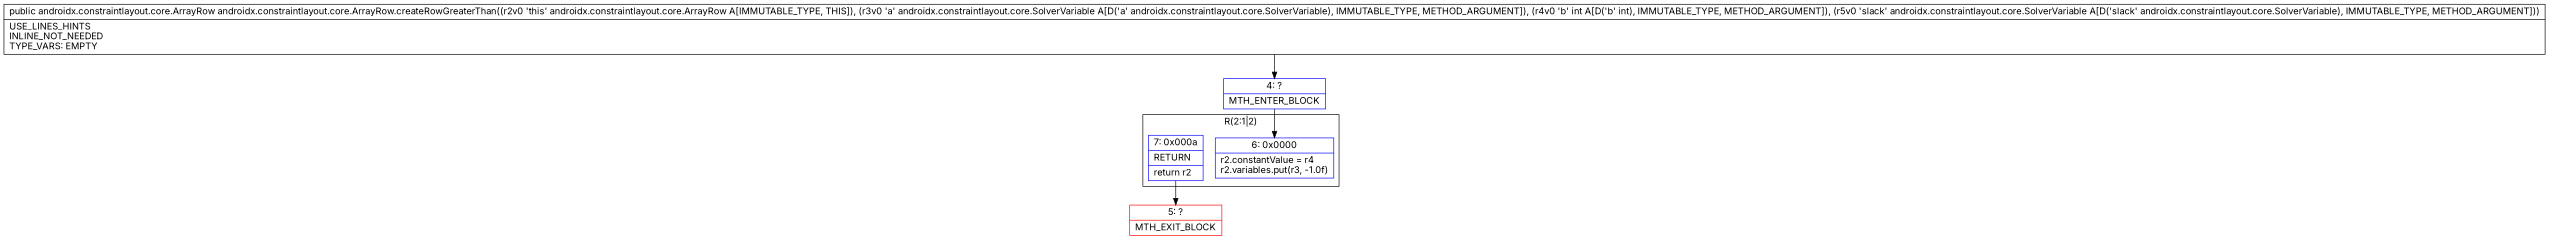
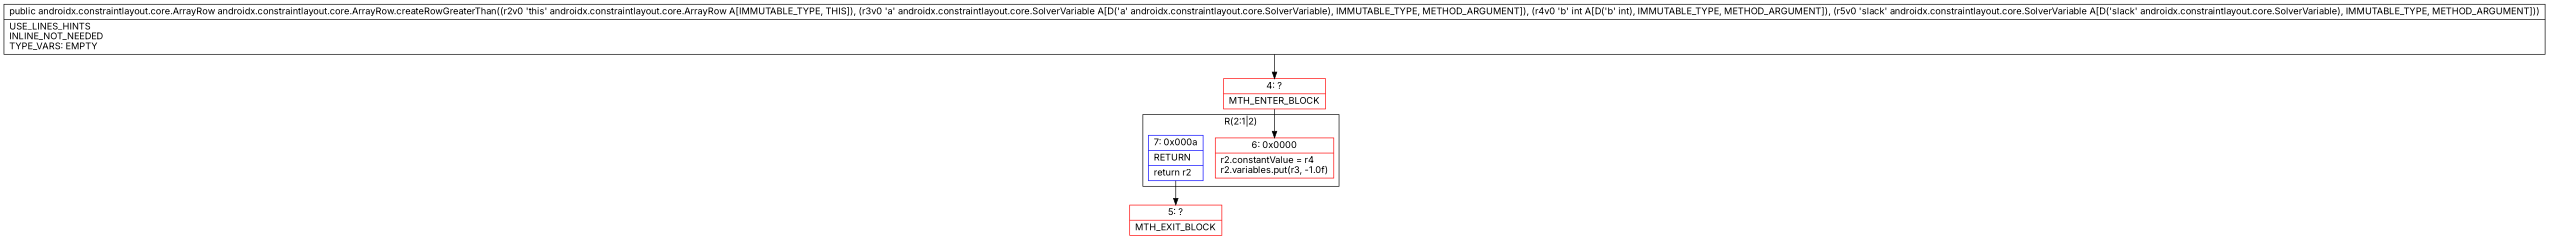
node "4: ?": color blue -> red
node "6: 0x0000": color blue -> red
